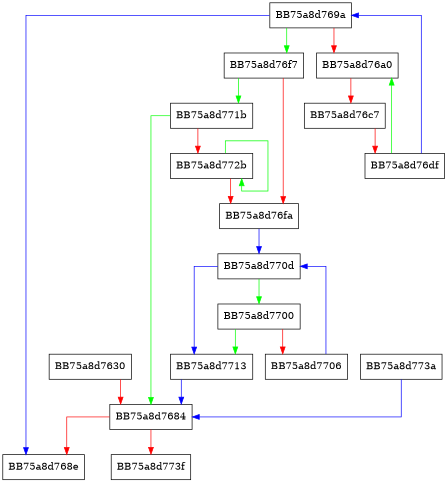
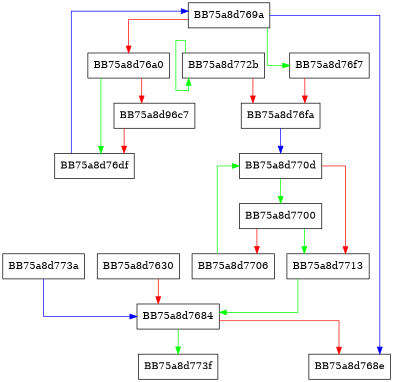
node "BB75a8d771b": removed
node "BB75a8d76c7": label "BB75a8d76c7" -> "BB75a8d96c7"
edge "BB75a8d76df" -> "BB75a8d76a0": reversed
edge "BB75a8d770d" -> "BB75a8d7713": color blue -> red
edge "BB75a8d7706" -> "BB75a8d770d": color blue -> green
edge "BB75a8d7713" -> "BB75a8d7684": color blue -> green
edge "BB75a8d7684" -> "BB75a8d773f": color red -> green
